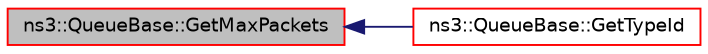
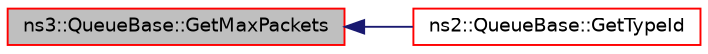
node "ns3::QueueBase::GetTypeId": label "ns3::QueueBase::GetTypeId" -> "ns2::QueueBase::GetTypeId"
